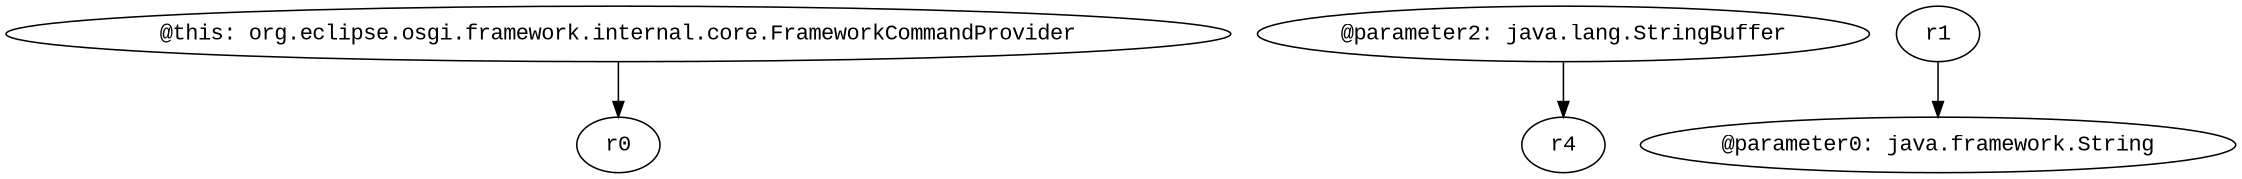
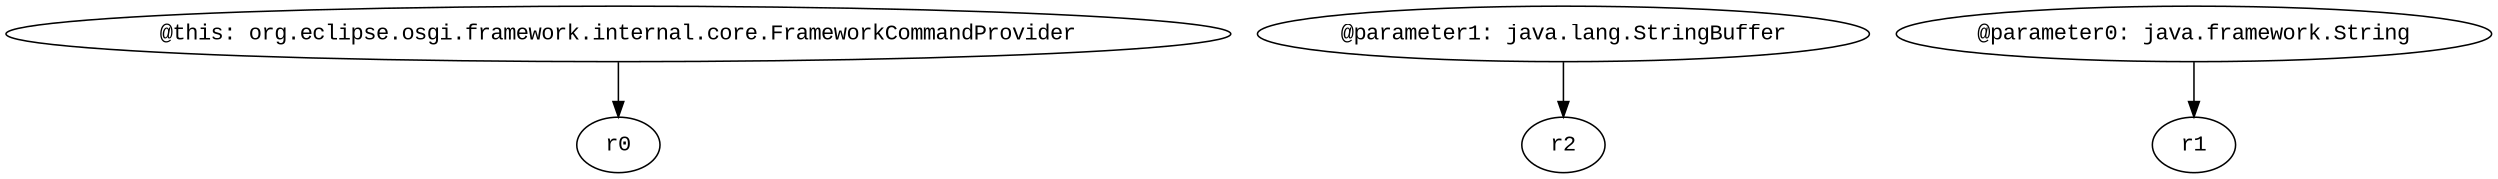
node "@parameter2: java.lang.StringBuffer": label "@parameter2: java.lang.StringBuffer" -> "@parameter1: java.lang.StringBuffer"
edge "r1" -> "@parameter0: java.framework.String": reversed
node "r4": label "r4" -> "r2"
